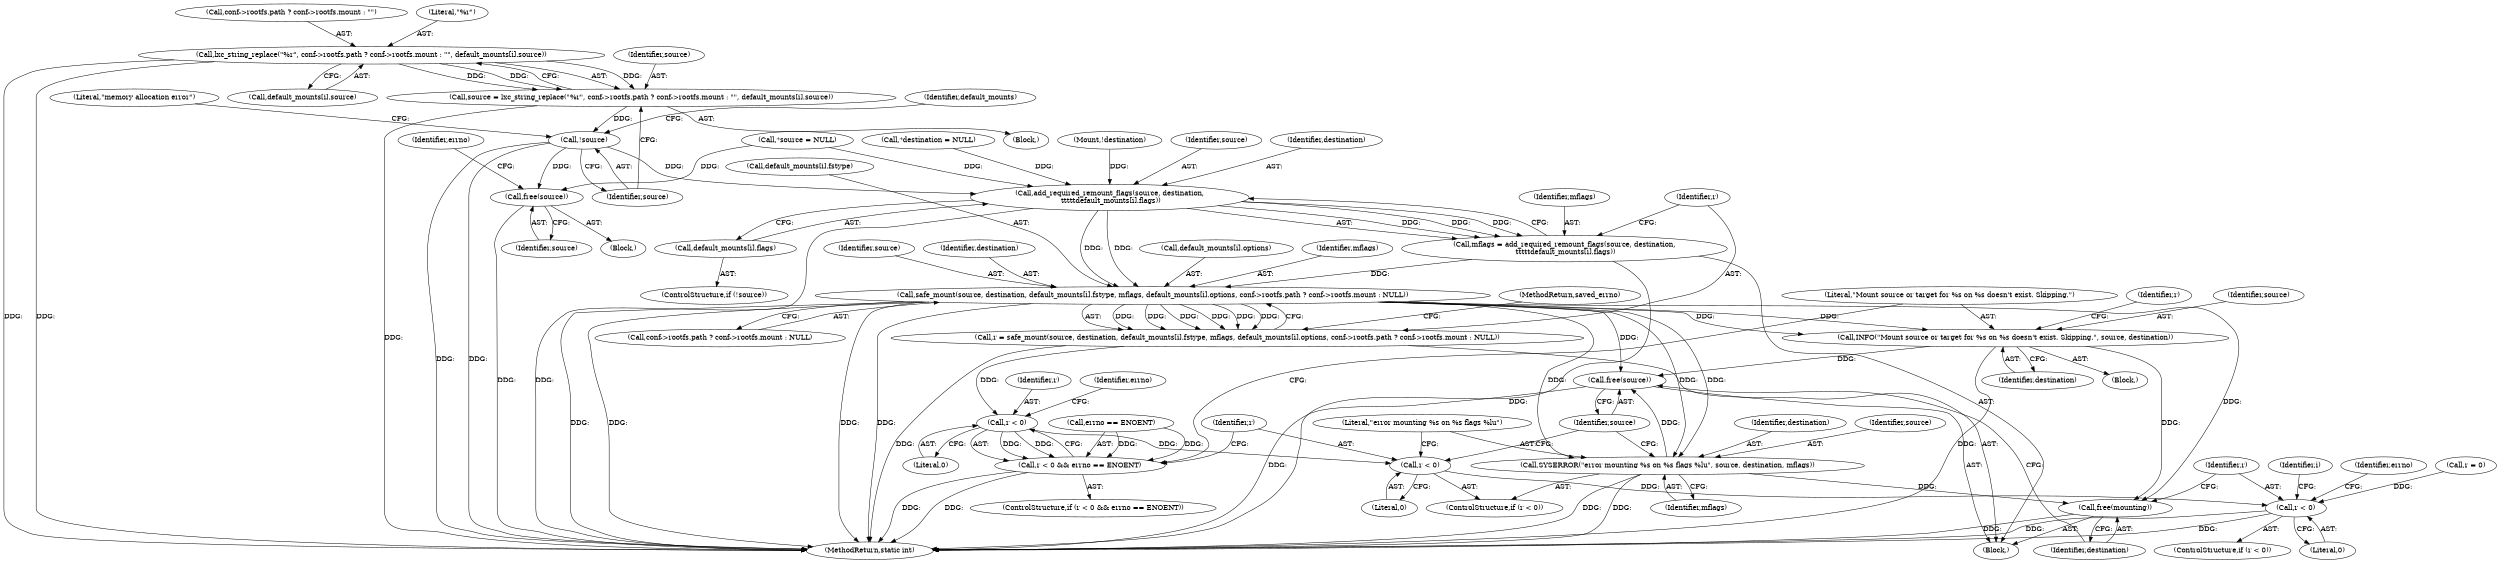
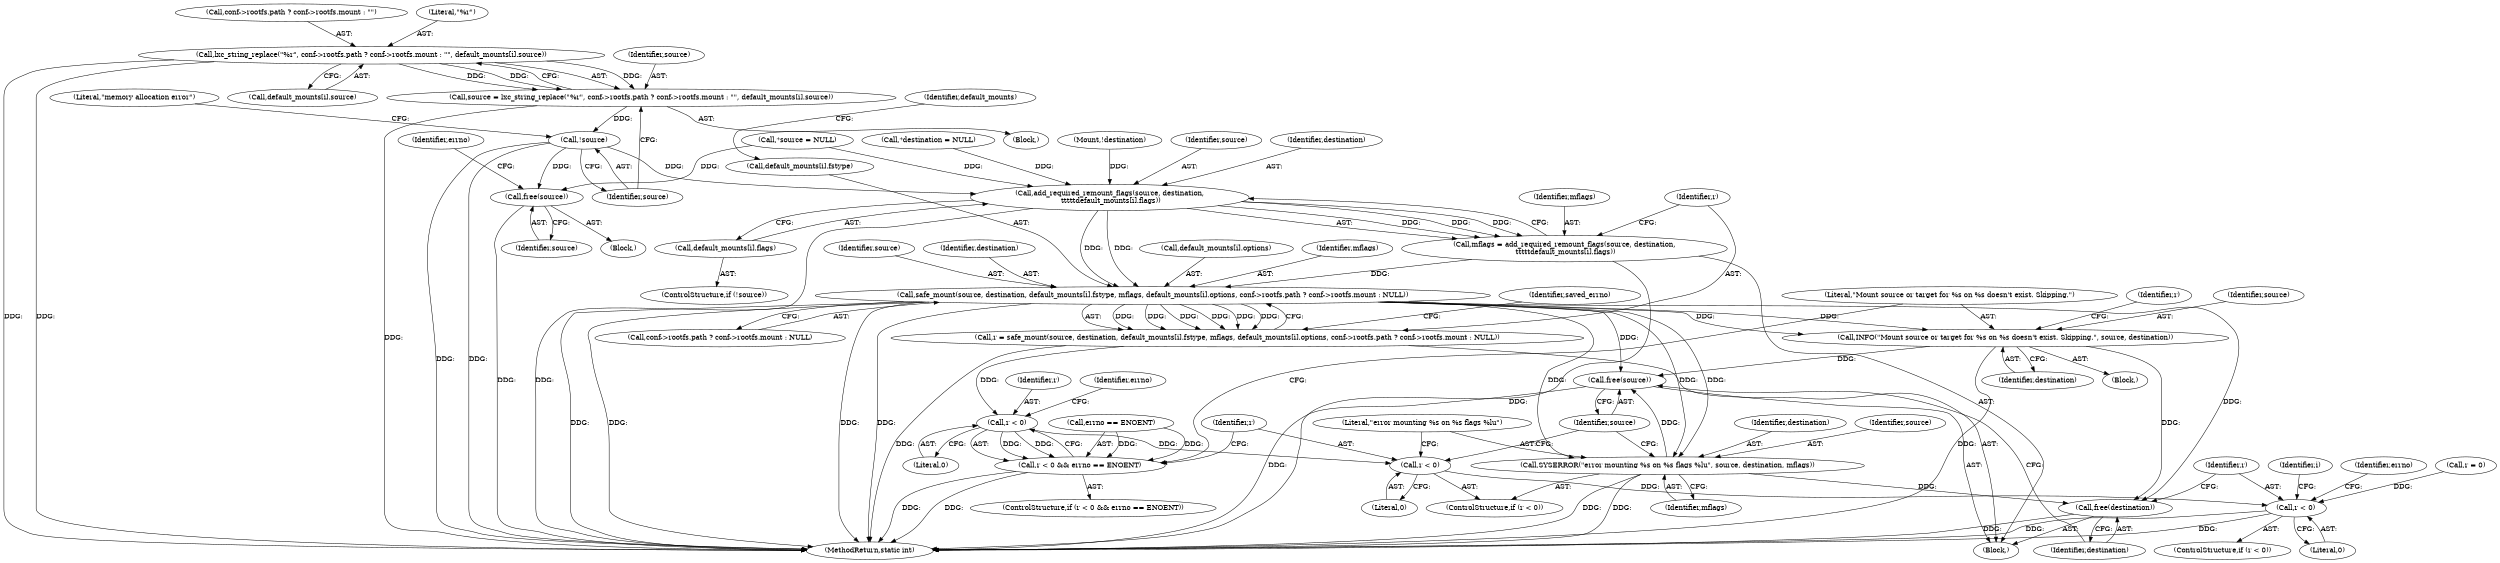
edge "(Identifier,default_mounts)" -> "(Call,!source)": now "(Identifier,default_mounts)" -> "(Call,default_mounts[i].fstype)"
node "(MethodReturn,saved_errno)": label "(MethodReturn,saved_errno)" -> "(Identifier,saved_errno)"
node "(Call,free(mounting))": label "(Call,free(mounting))" -> "(Call,free(destination))"
